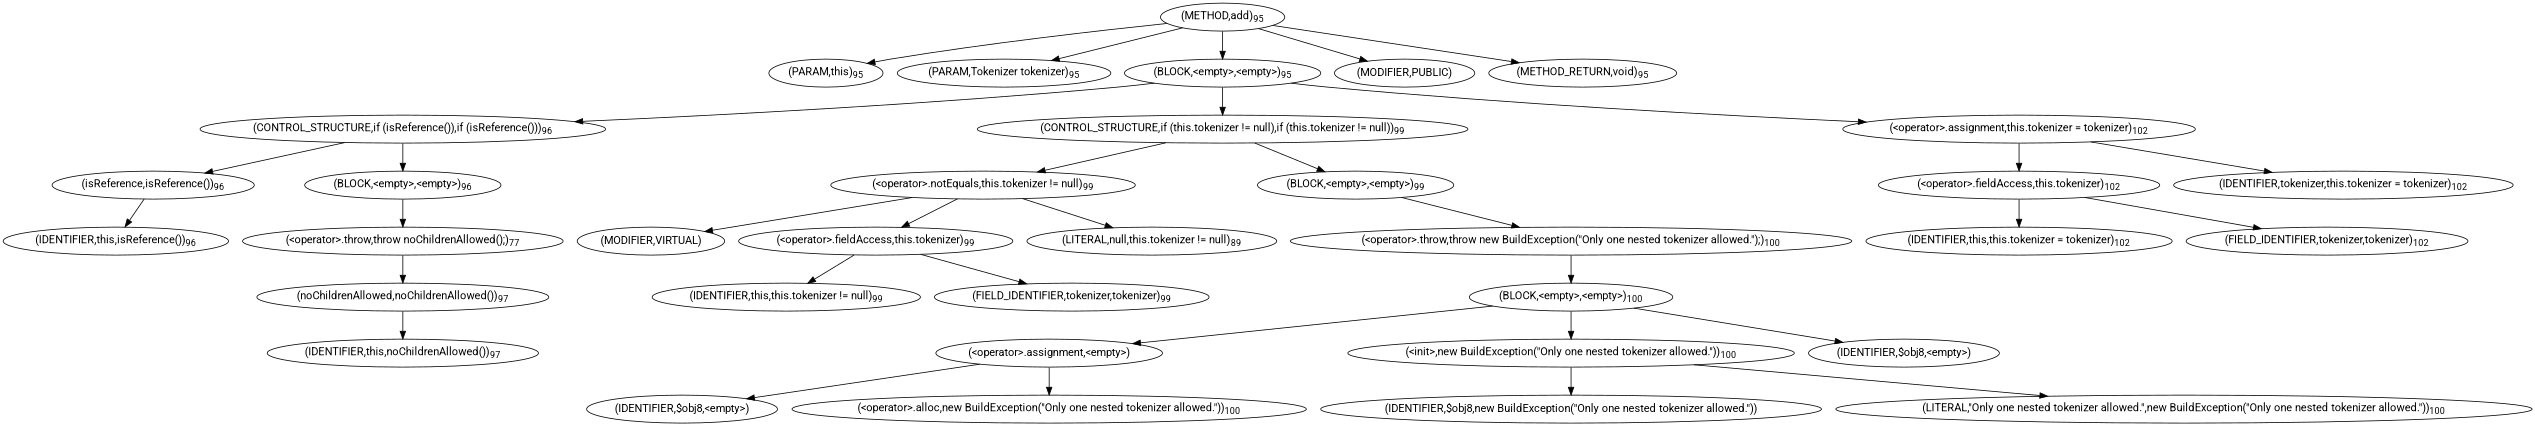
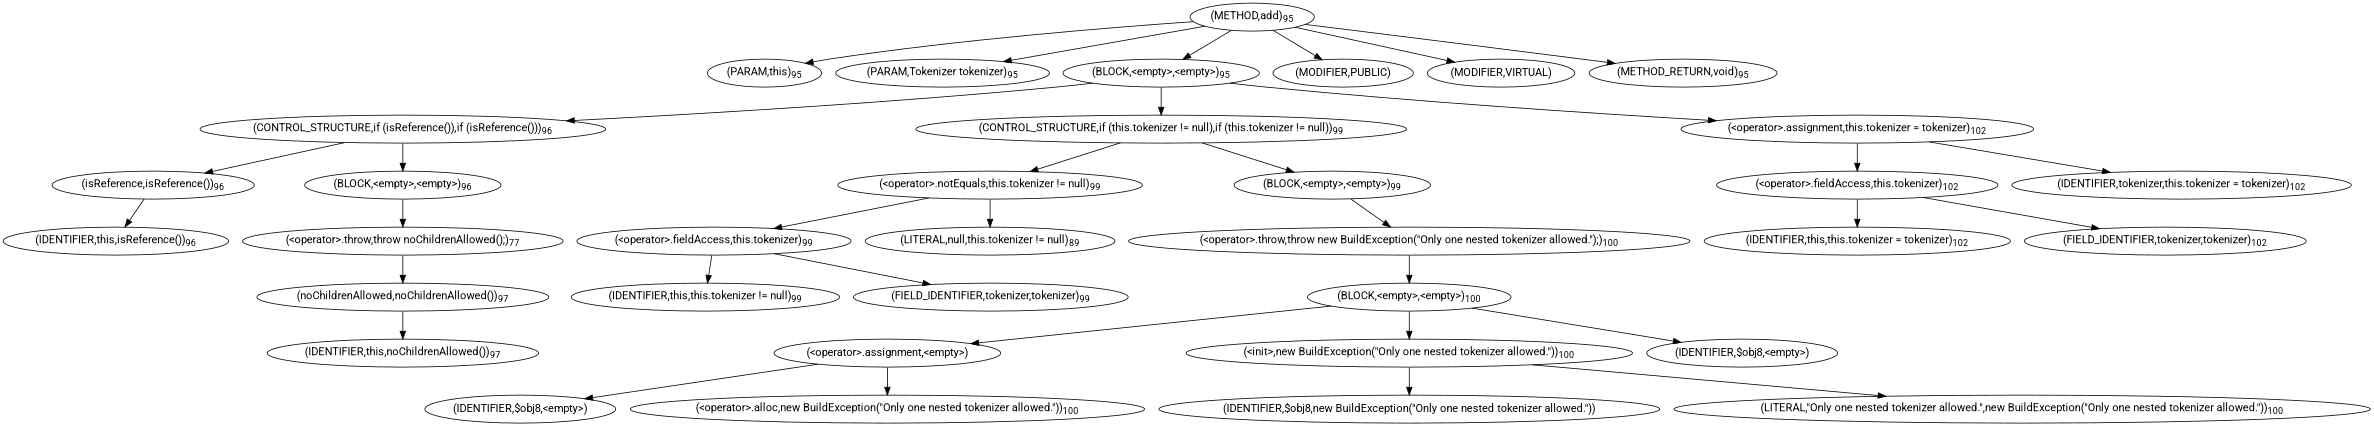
edge "(<operator>.notEquals,this.tokenizer != null)" -> "(MODIFIER,VIRTUAL)": now "(METHOD,add)" -> "(MODIFIER,VIRTUAL)"
